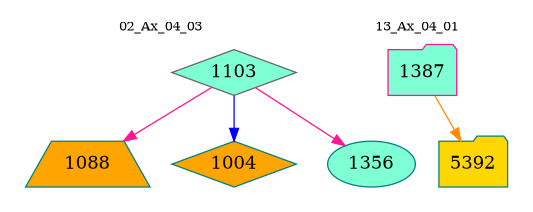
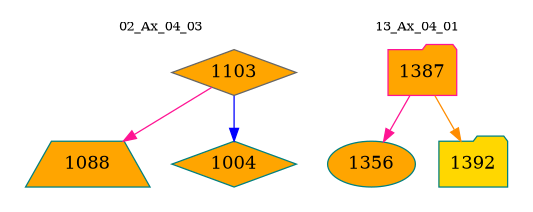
node "1103": fillcolor aquamarine -> orange
node "1387": fillcolor aquamarine -> orange
edge "1103" -> "1356": now "1387" -> "1356"
node "1356": fillcolor aquamarine -> orange
node "5392": label "5392" -> "1392"
